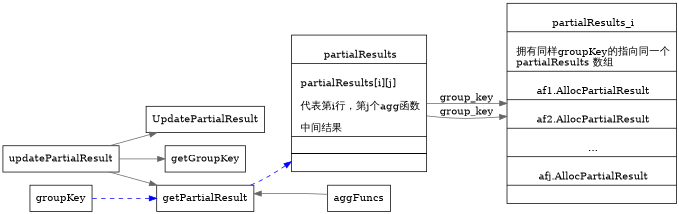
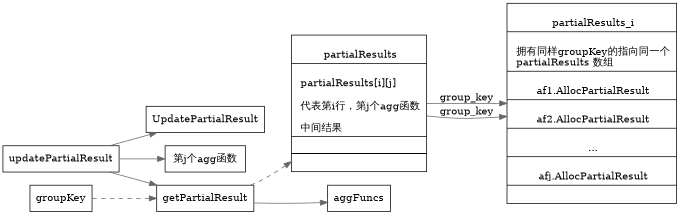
node "getGroupKey": label "getGroupKey" -> "第j个agg函数"
edge "getPartialResult" -> "partialResults": color blue -> gray40
edge "aggFuncs" -> "getPartialResult": reversed
edge "groupKey" -> "getPartialResult": color blue -> gray40
